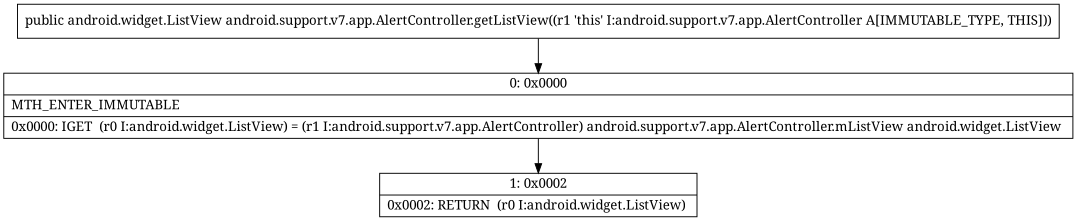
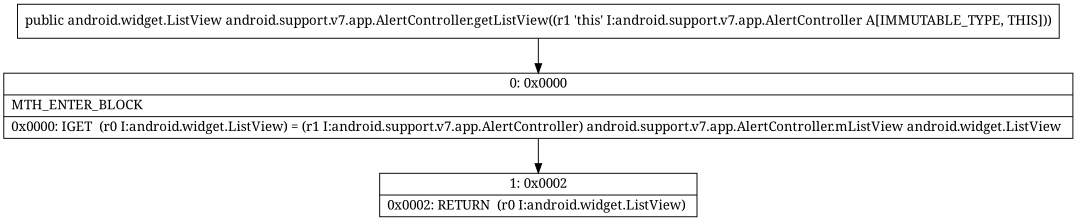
node "0: 0x0000": text "MTH_ENTER_IMMUTABLE" -> "MTH_ENTER_BLOCK"
